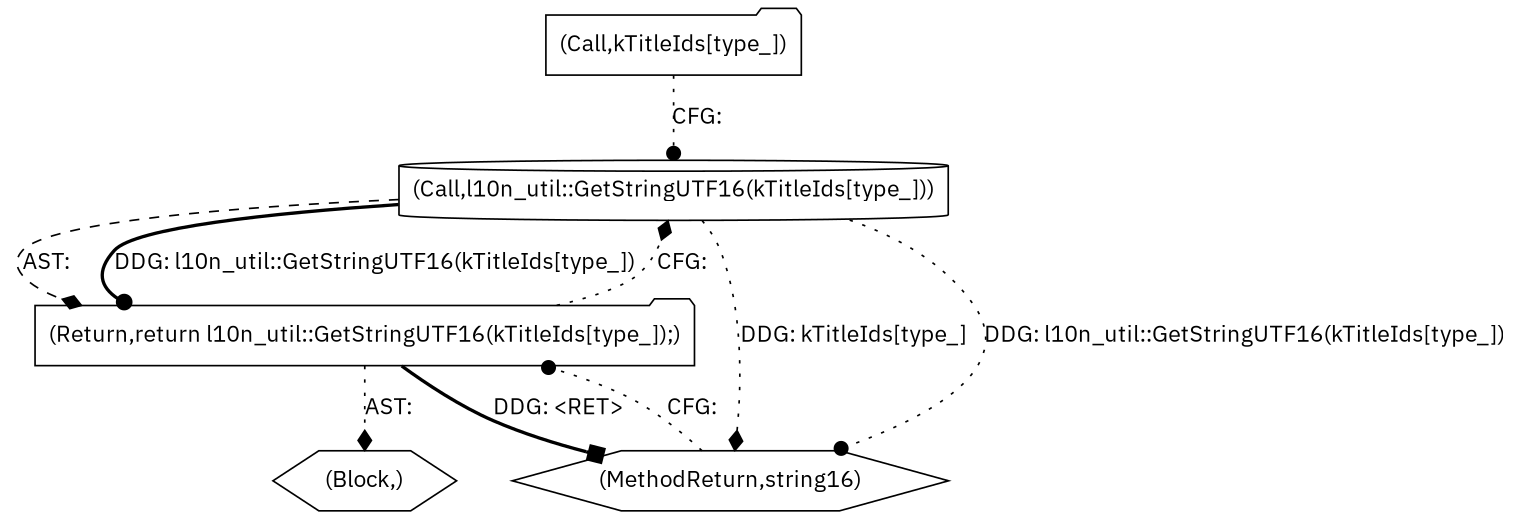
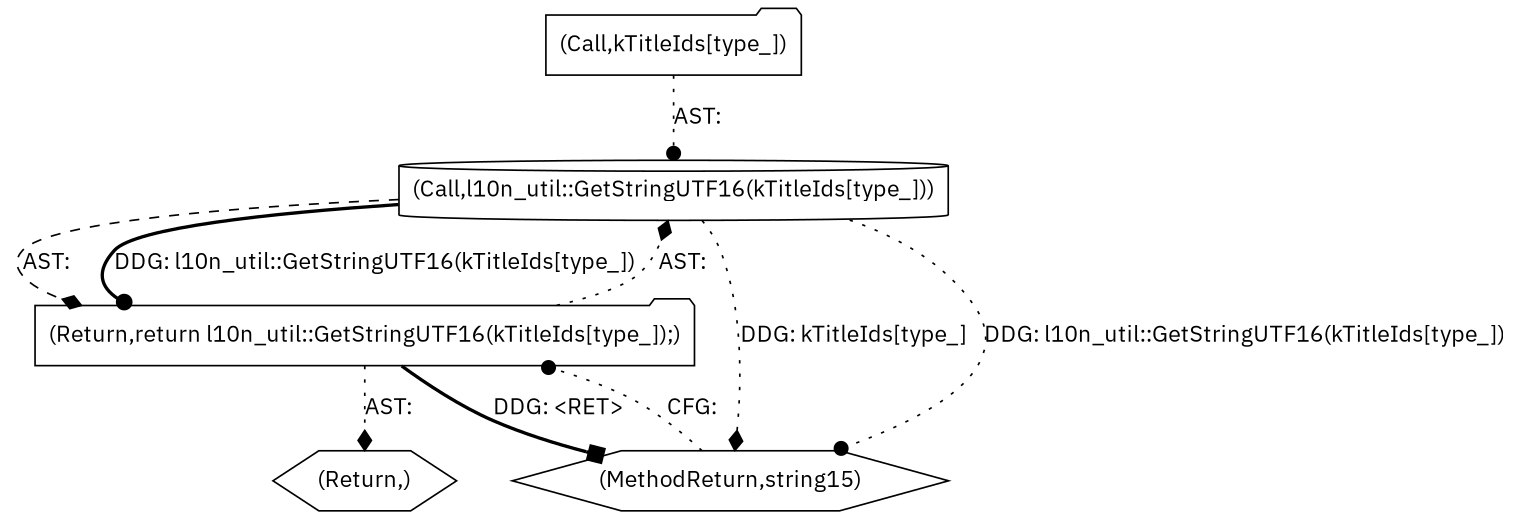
edge "(Call,kTitleIds[type_])" -> "(Call,l10n_util::GetStringUTF16(kTitleIds[type_]))": label "CFG: " -> "AST: "
edge "(Return,return l10n_util::GetStringUTF16(kTitleIds[type_]);)" -> "(Call,l10n_util::GetStringUTF16(kTitleIds[type_]))": label "CFG: " -> "AST: "
node "(Block,)": label "(Block,)" -> "(Return,)"
node "(MethodReturn,string16)": label "(MethodReturn,string16)" -> "(MethodReturn,string15)"
